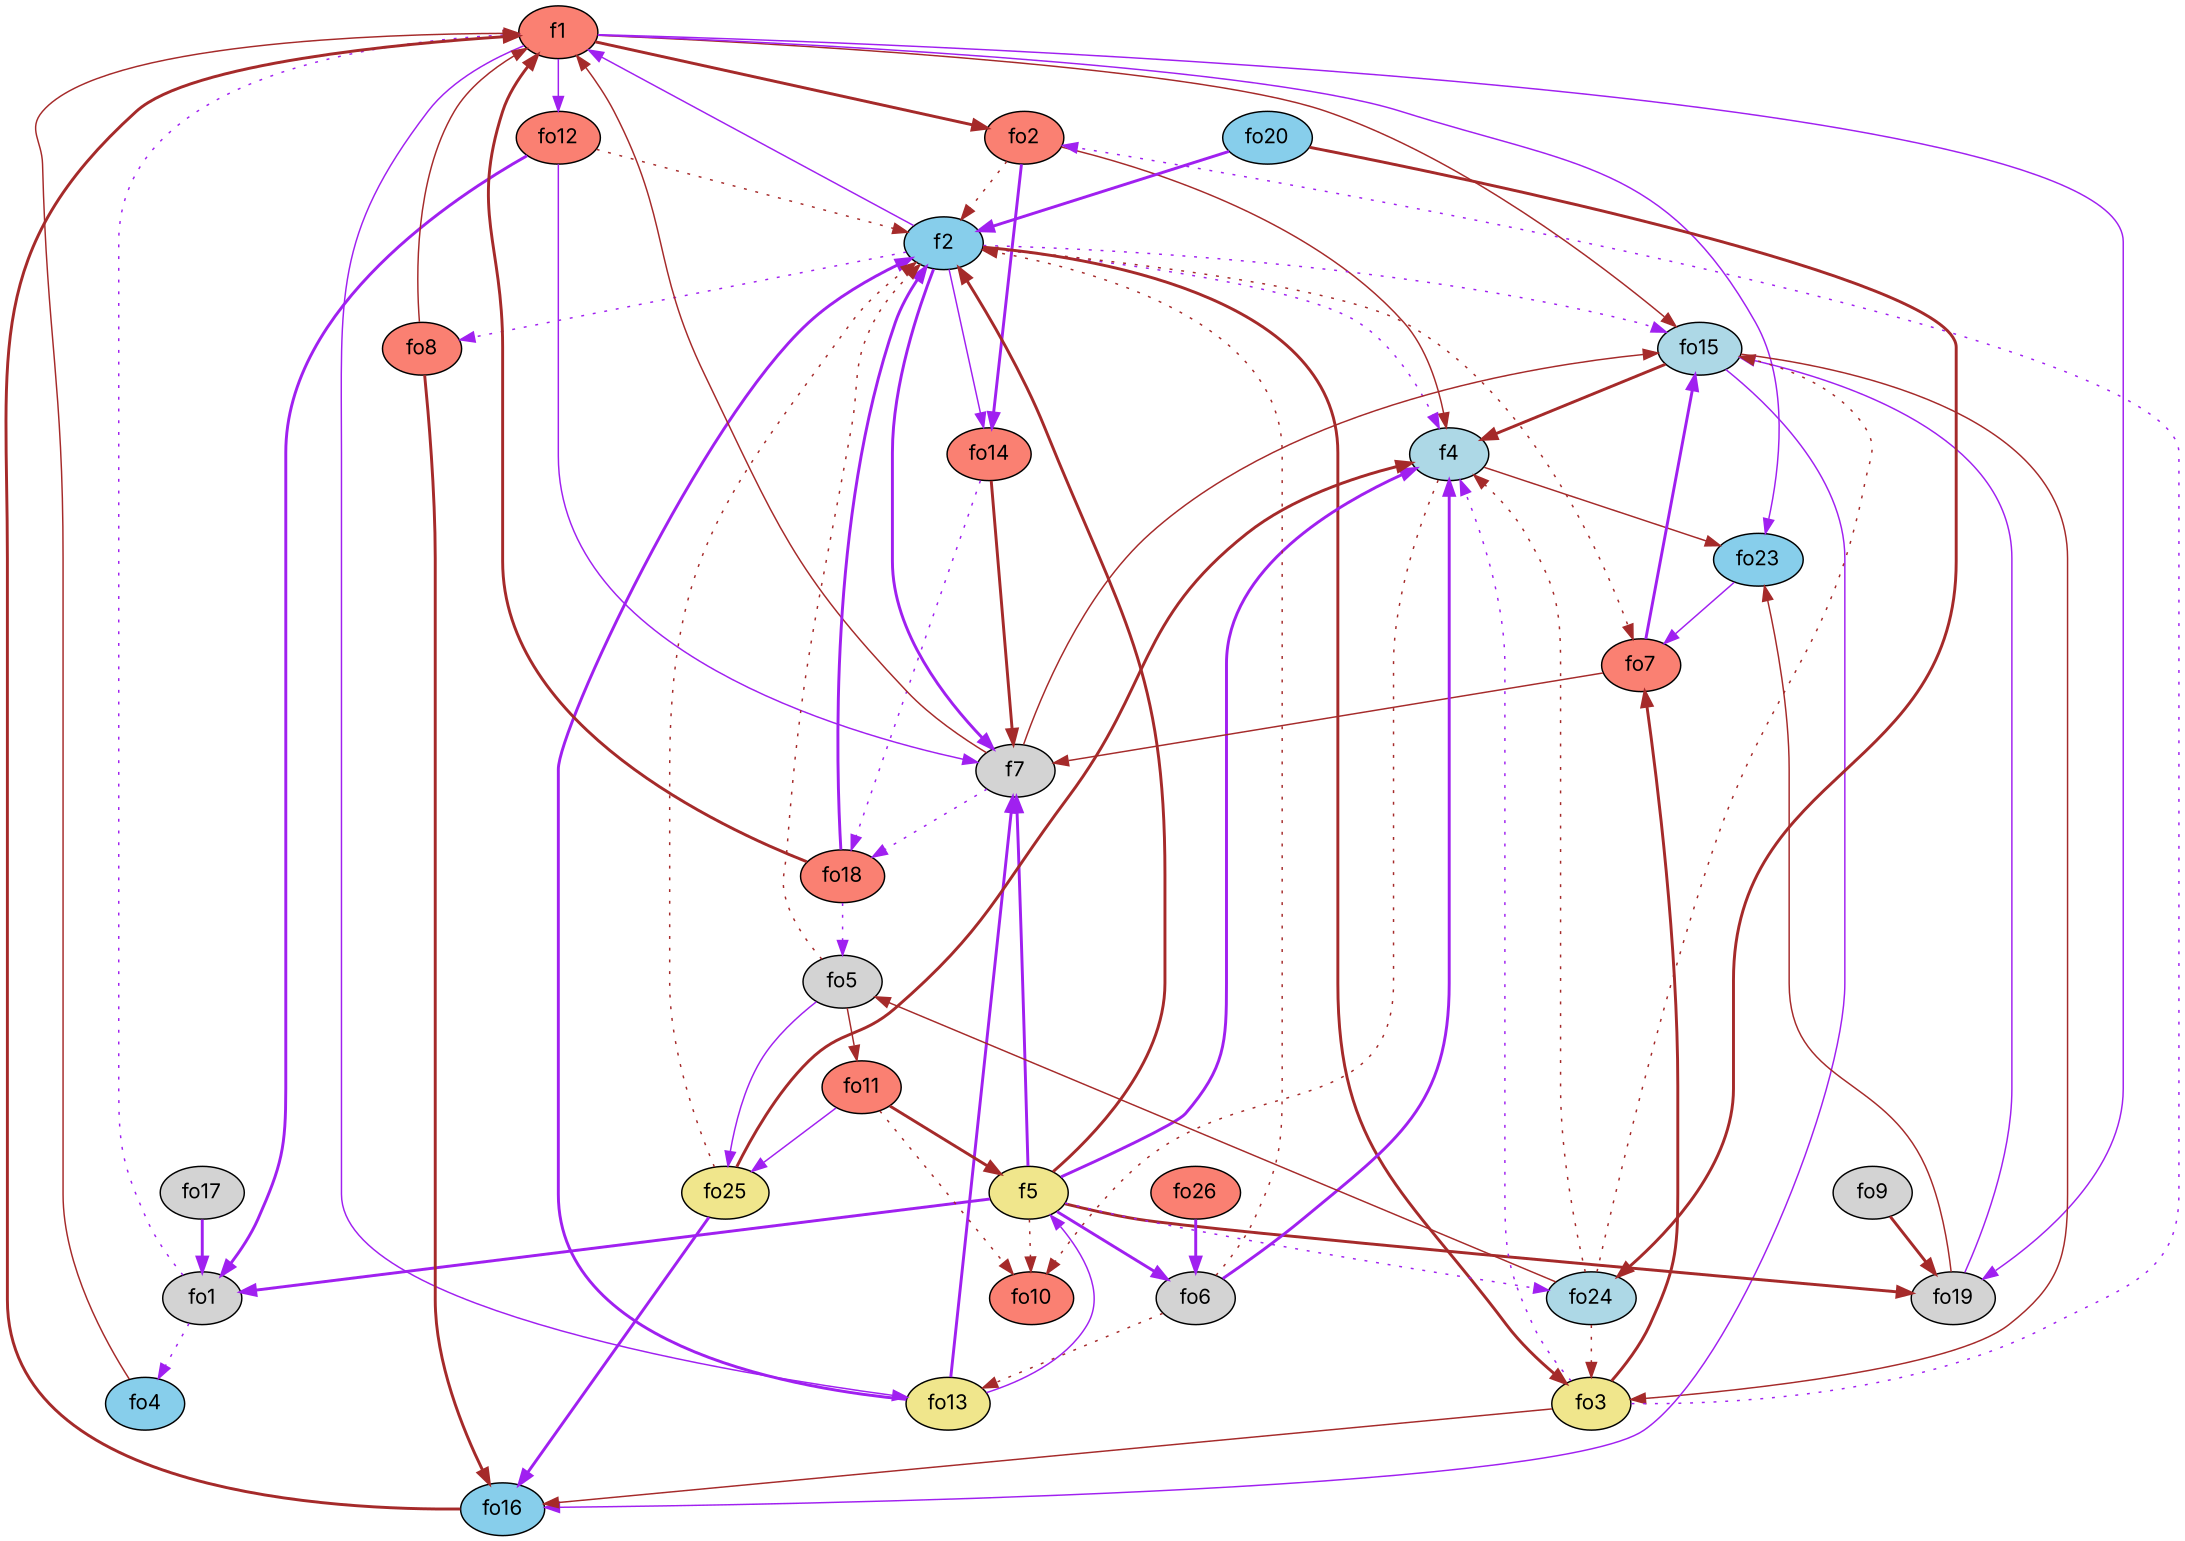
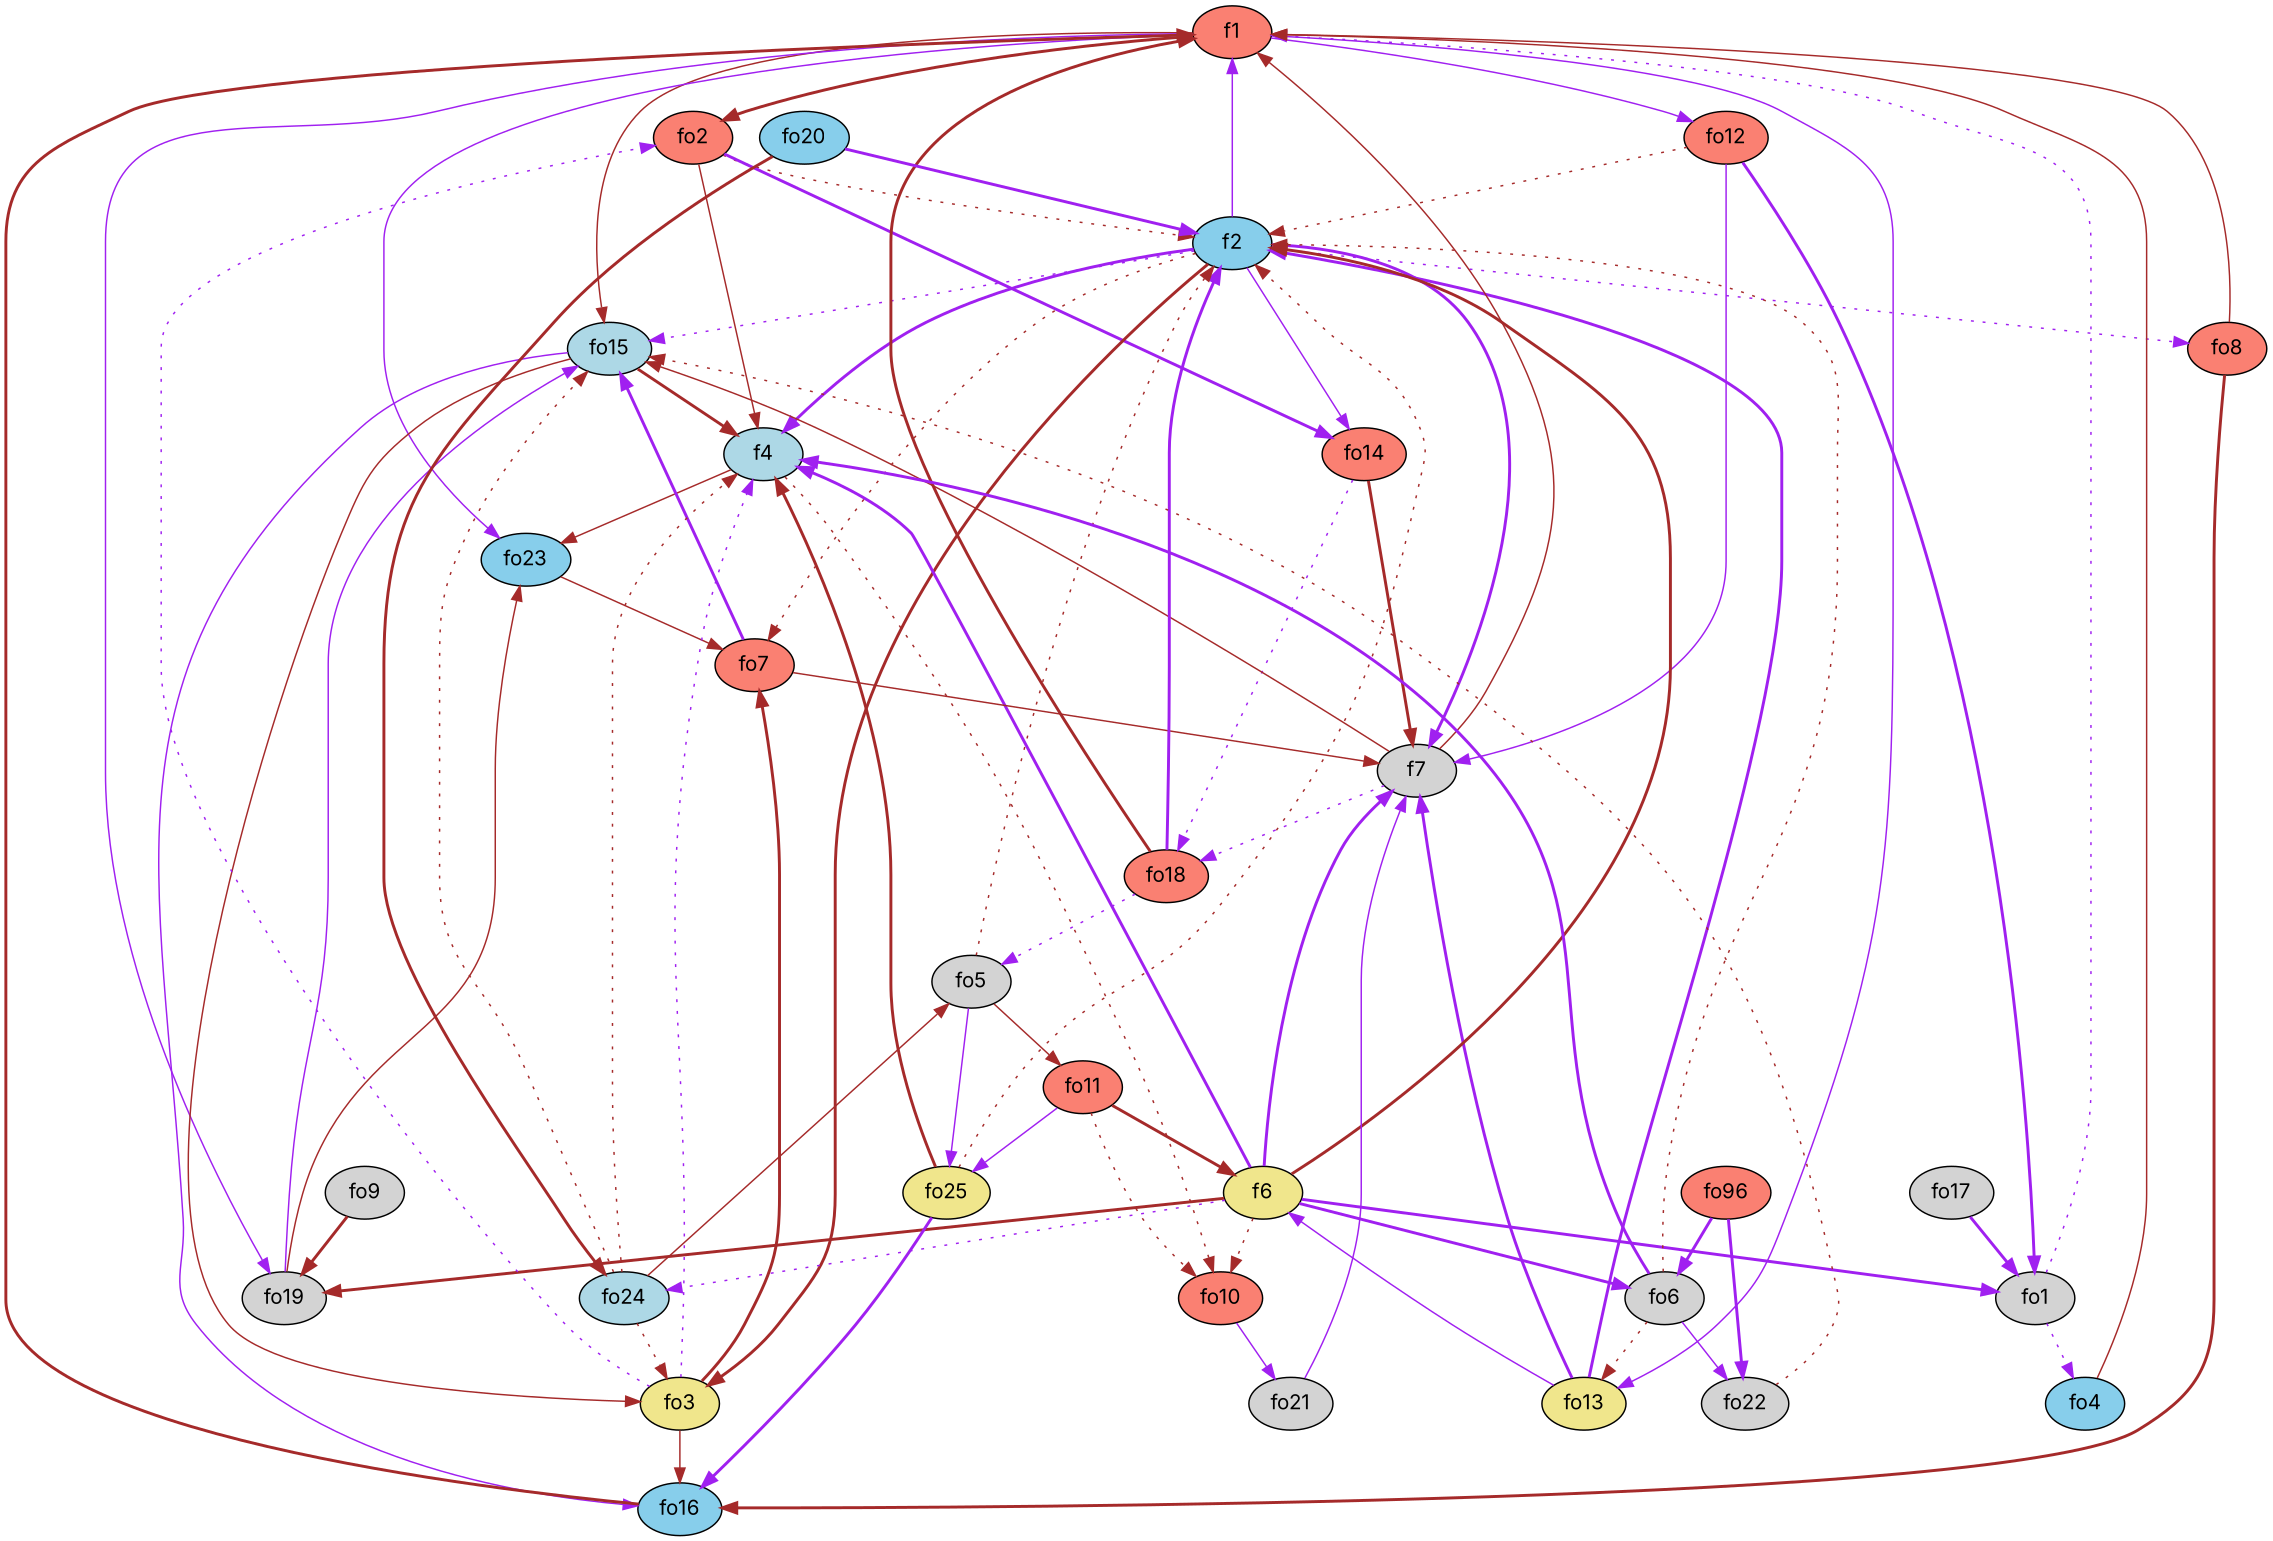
edge "f2" -> "f4": style dotted -> bold
edge "fo23" -> "fo7": color purple -> brown
node "f5": label "f5" -> "f6"
node "fo26": label "fo26" -> "fo96"
node "fo21": added
node "fo22": added
